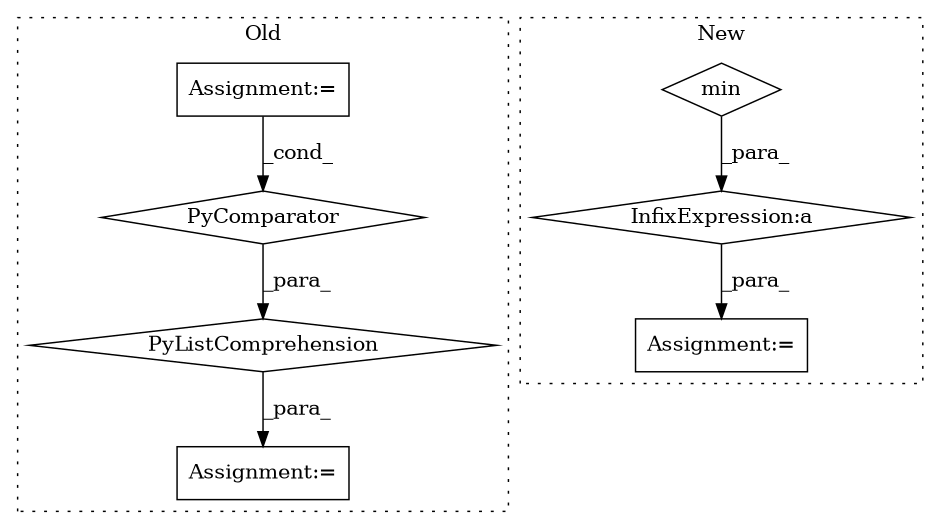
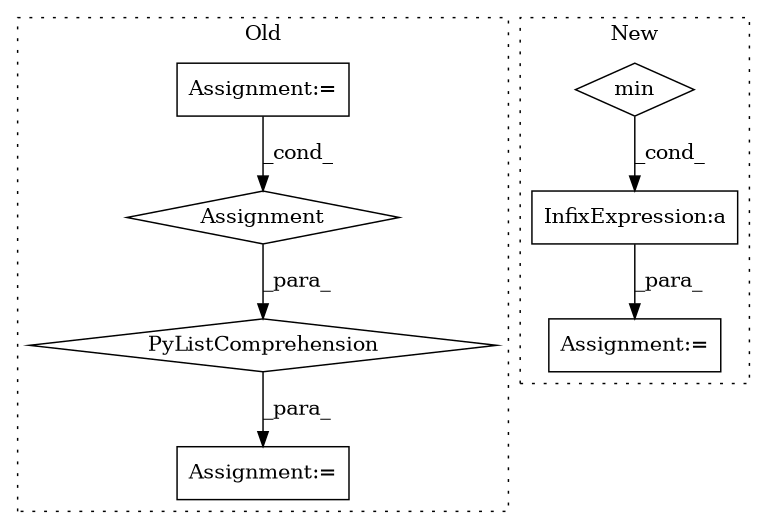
edge "min" -> "InfixExpression:a": label "_para_" -> "_cond_"
node "PyComparator": label "PyComparator" -> "Assignment"
node "InfixExpression:a": shape diamond -> box
